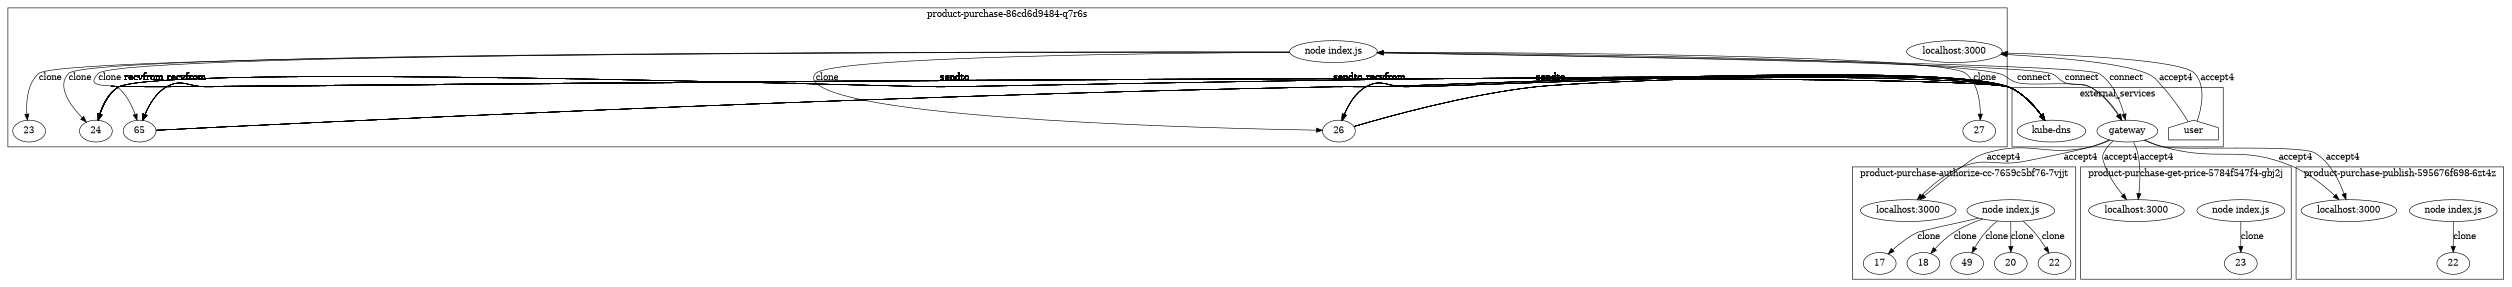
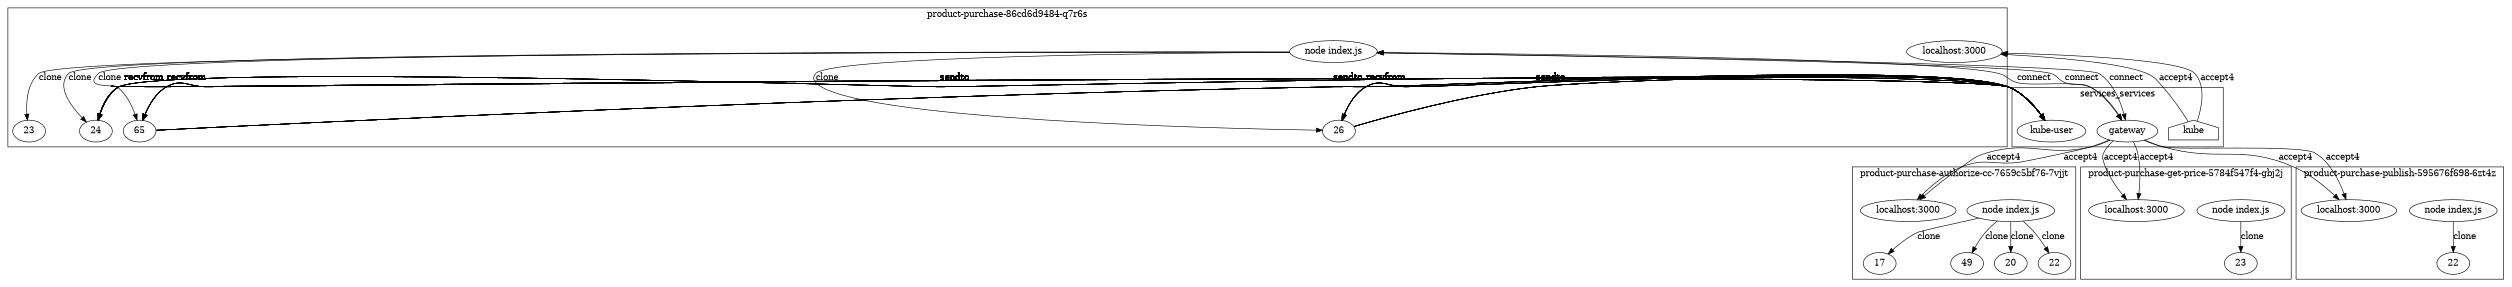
cluster "external_services": label "external_services" -> "services_services"
node "27": removed
node "kube-dns": label "kube-dns" -> "kube-user"
node "user": label "user" -> "kube"
node "18": removed
